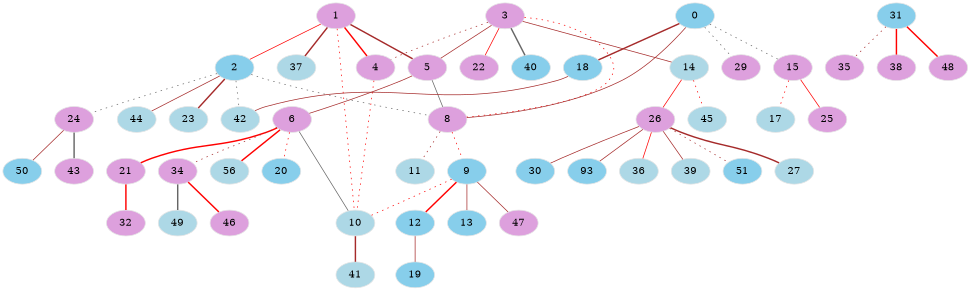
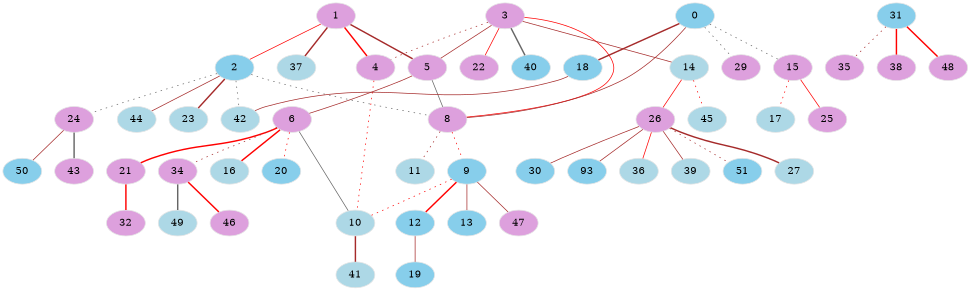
edge "3" -- "8": style dotted -> solid
edge "1" -- "10": removed
node "56": label "56" -> "16"
